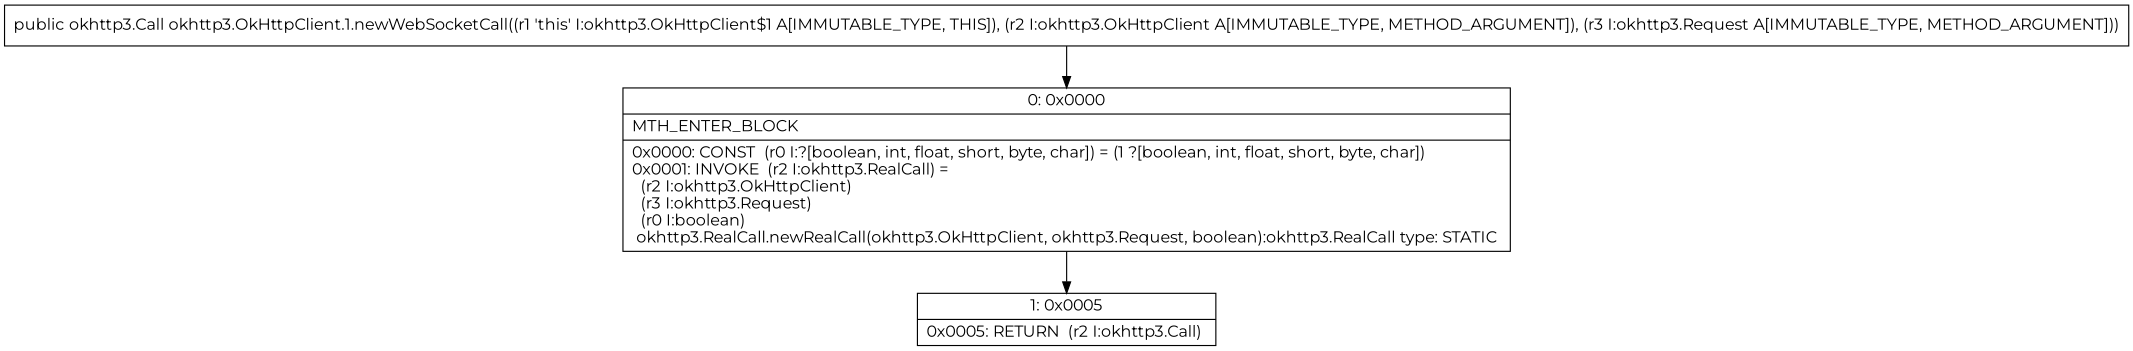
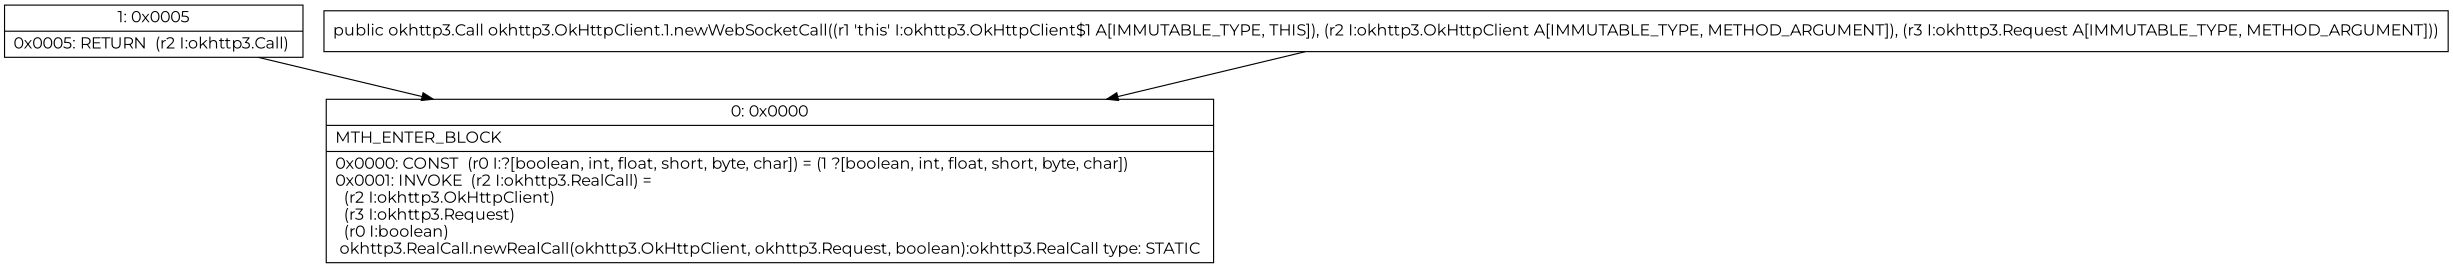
edge "0: 0x0000" -> "1: 0x0005": reversed
